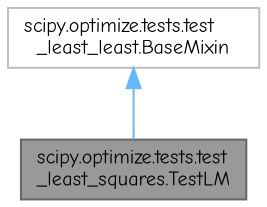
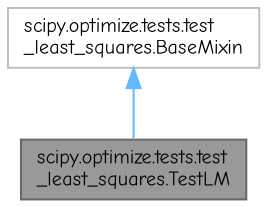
node "scipy.optimize.tests.test _least_least.BaseMixin": label "scipy.optimize.tests.test _least_least.BaseMixin" -> "scipy.optimize.tests.test _least_squares.BaseMixin"
